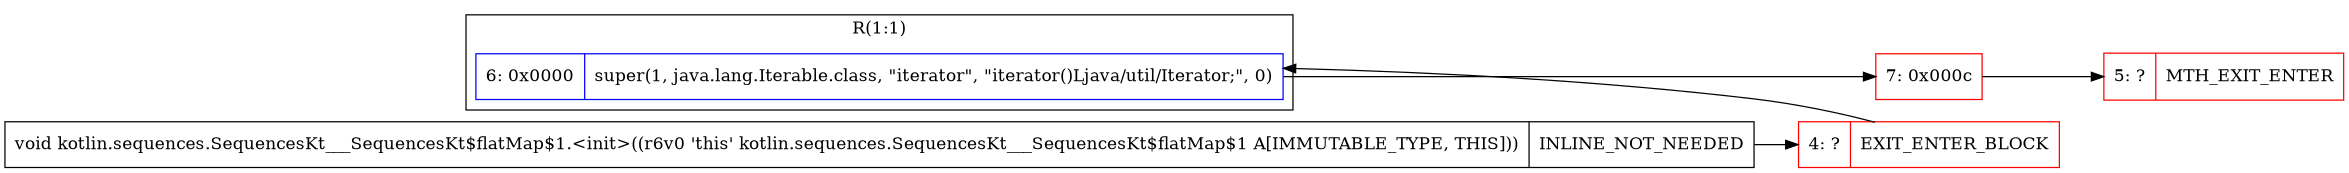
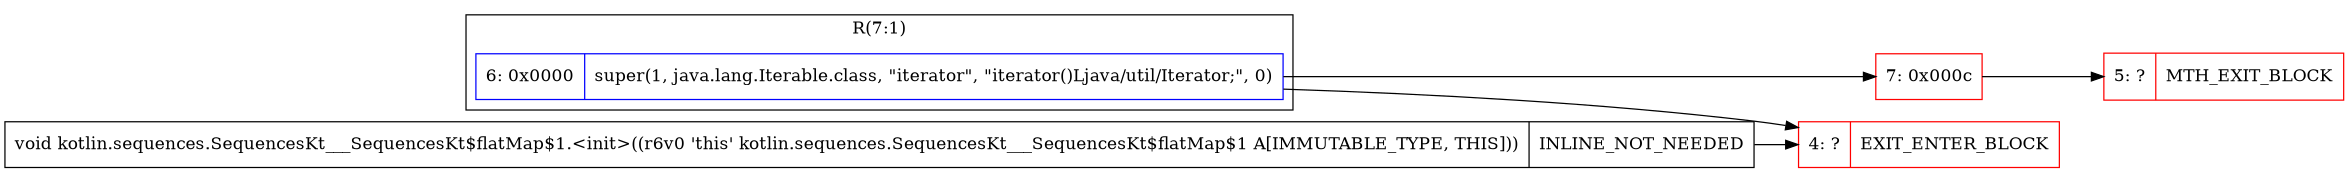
cluster "R(1:1)": label "R(1:1)" -> "R(7:1)"
node "5: ?": text "MTH_EXIT_ENTER" -> "MTH_EXIT_BLOCK"
edge "4: ?" -> "6: 0x0000": reversed
